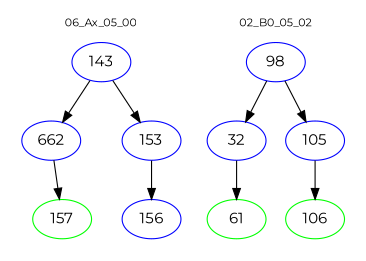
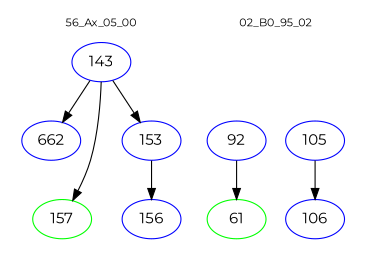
cluster "06_Ax_05_00": label "06_Ax_05_00" -> "56_Ax_05_00"
cluster "02_B0_05_02": label "02_B0_05_02" -> "02_B0_95_02"
node "98": removed
node "32": label "32" -> "92"
edge "662" -> "157": now "143" -> "157"
node "106": color green -> blue
